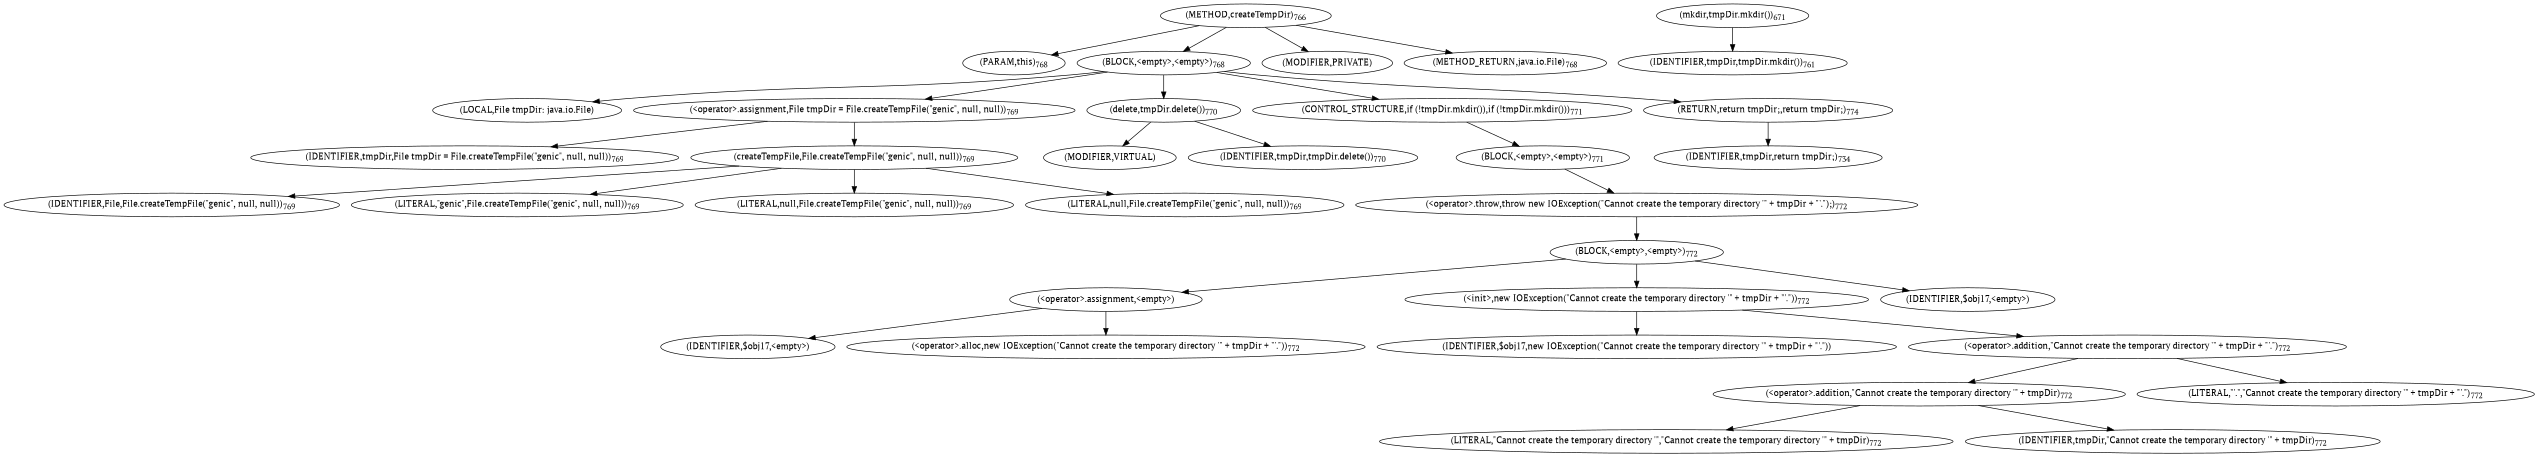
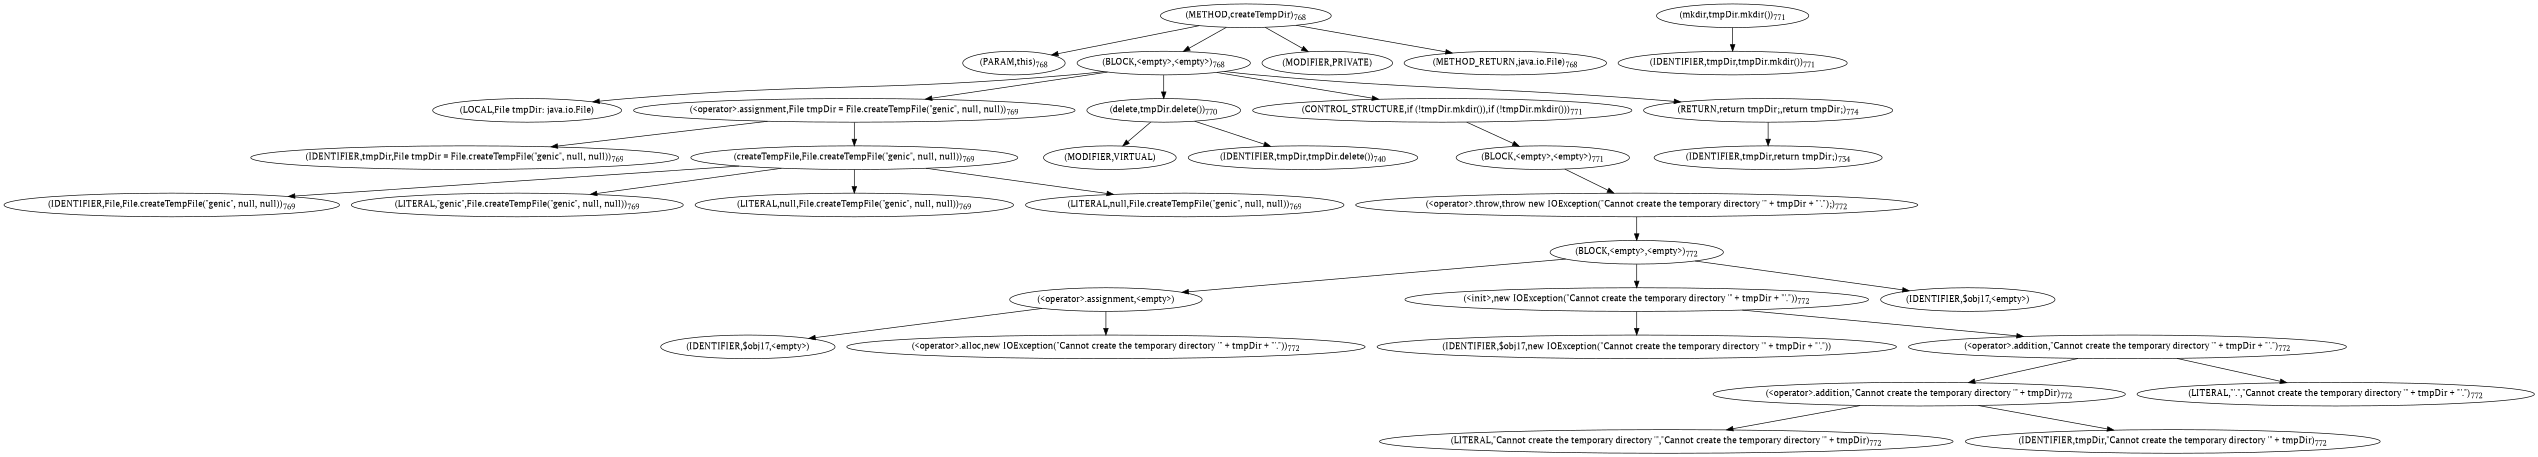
node "(METHOD,createTempDir)": text "766" -> "768"
node "(mkdir,tmpDir.mkdir())": text "671" -> "771"
node "(IDENTIFIER,tmpDir,tmpDir.mkdir())": text "761" -> "771"
node "(IDENTIFIER,tmpDir,tmpDir.delete())": text "770" -> "740"
